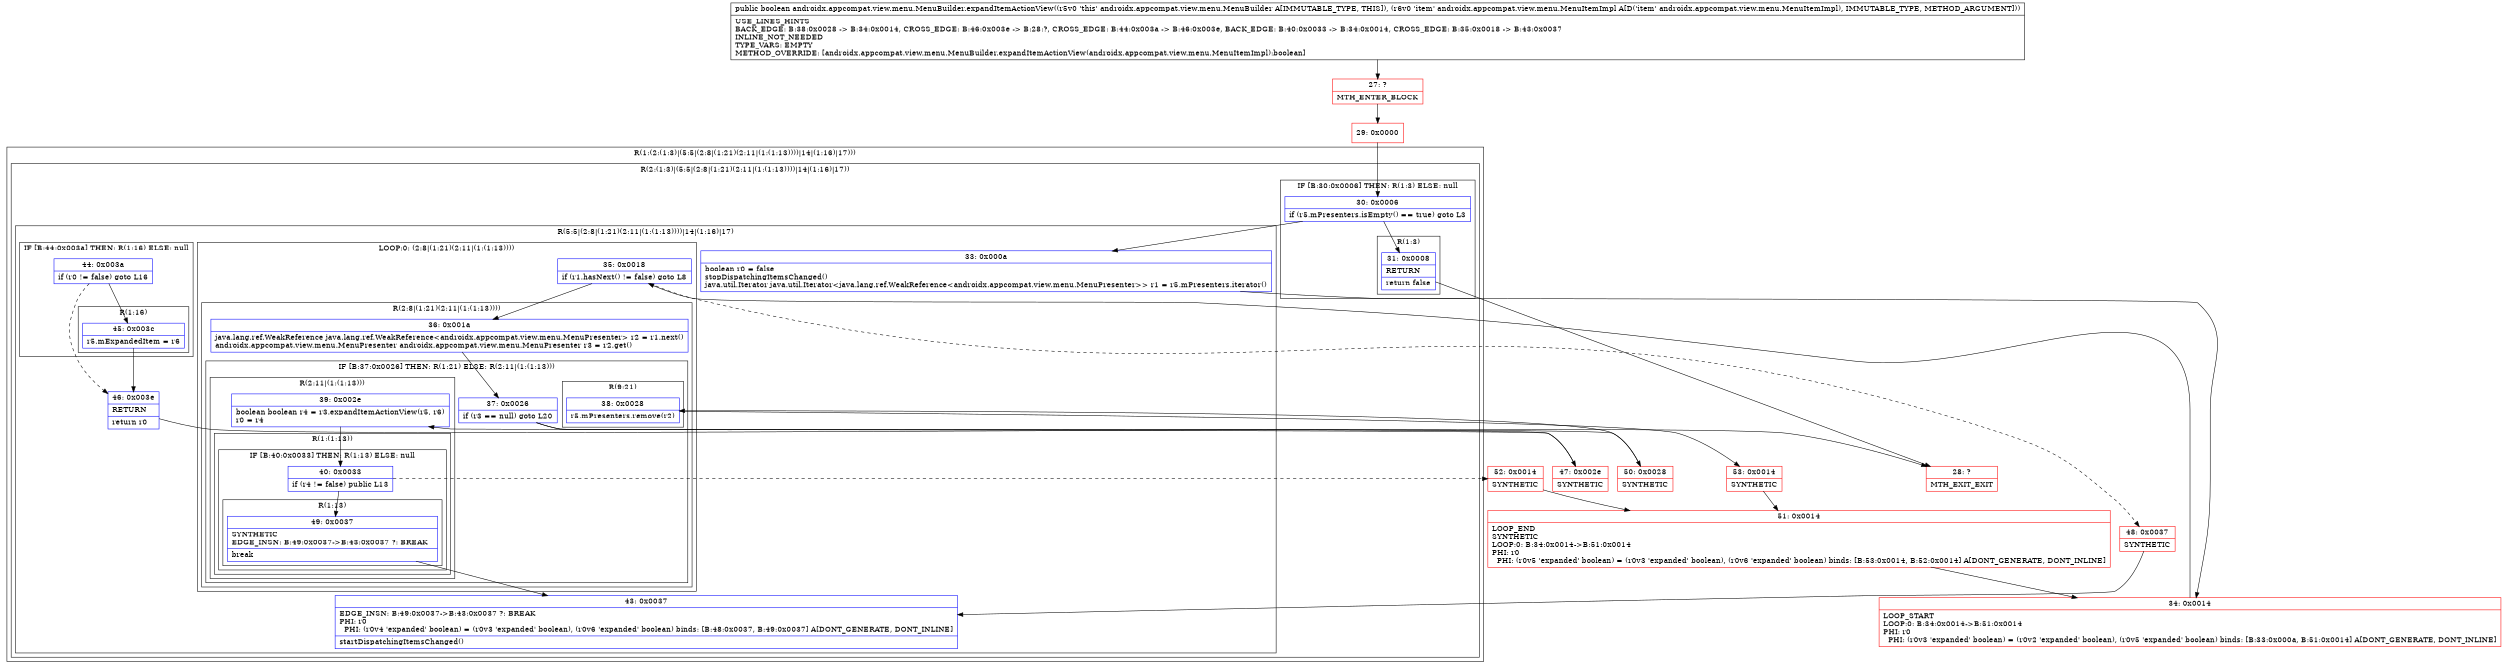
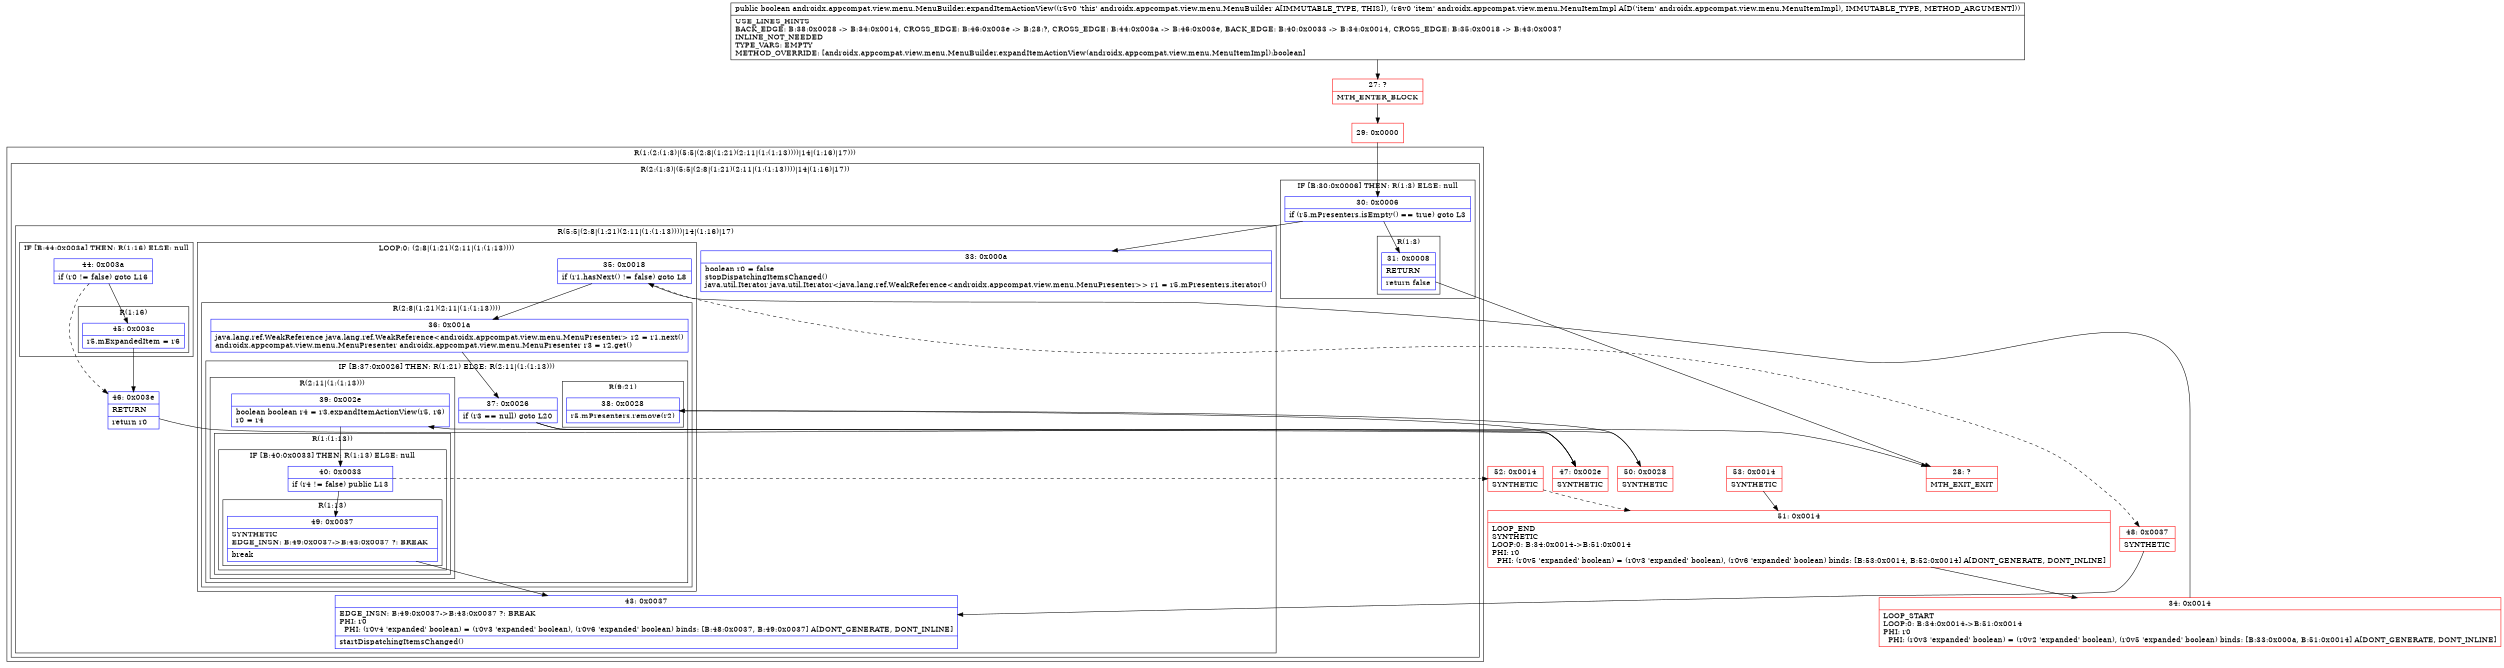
edge "33: 0x000a" -> "34: 0x0014": removed
edge "38: 0x0028" -> "53: 0x0014": now "38: 0x0028" -> "47: 0x002e"
edge "52: 0x0014" -> "51: 0x0014": style solid -> dashed
